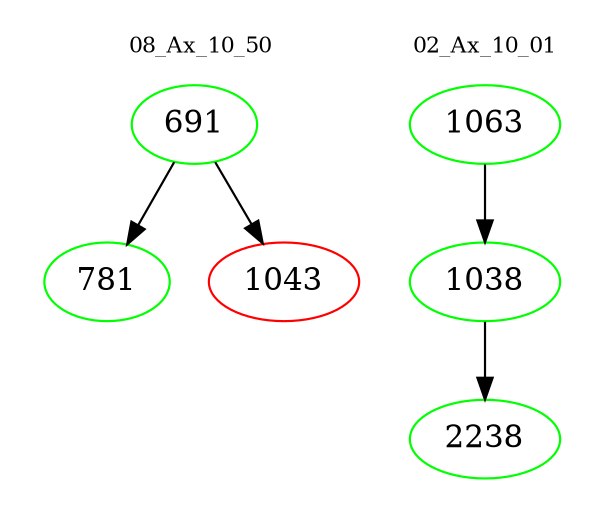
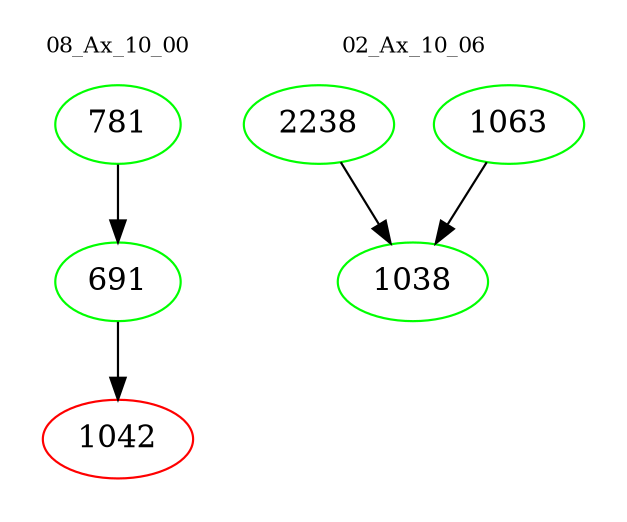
cluster "08_Ax_10_50": label "08_Ax_10_50" -> "08_Ax_10_00"
cluster "02_Ax_10_01": label "02_Ax_10_01" -> "02_Ax_10_06"
edge "691" -> "781": reversed
node "1043": label "1043" -> "1042"
edge "1038" -> "2238": reversed
